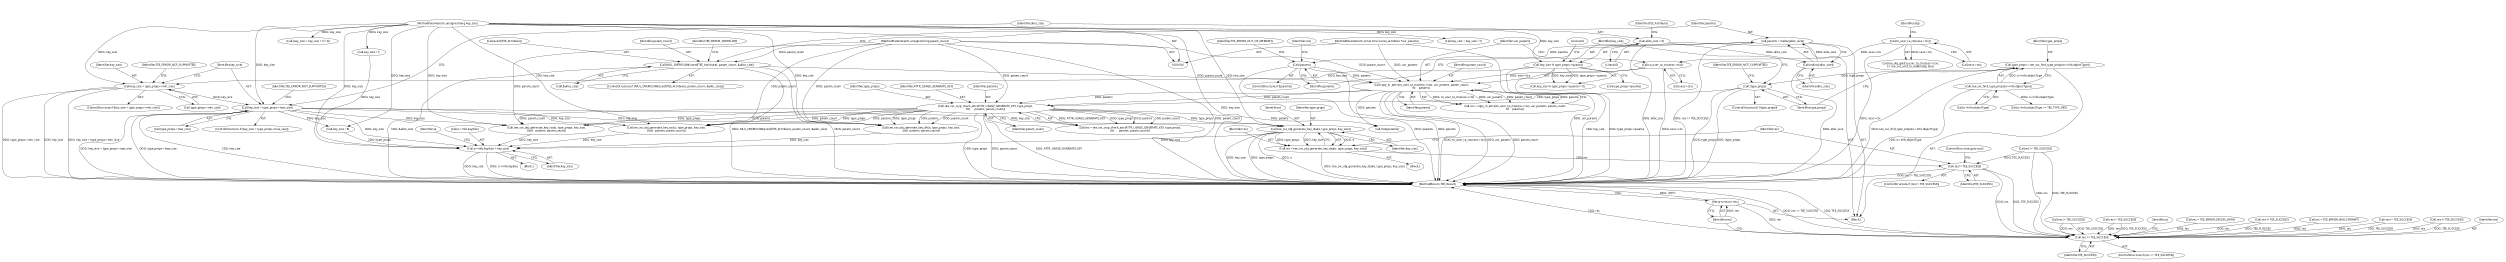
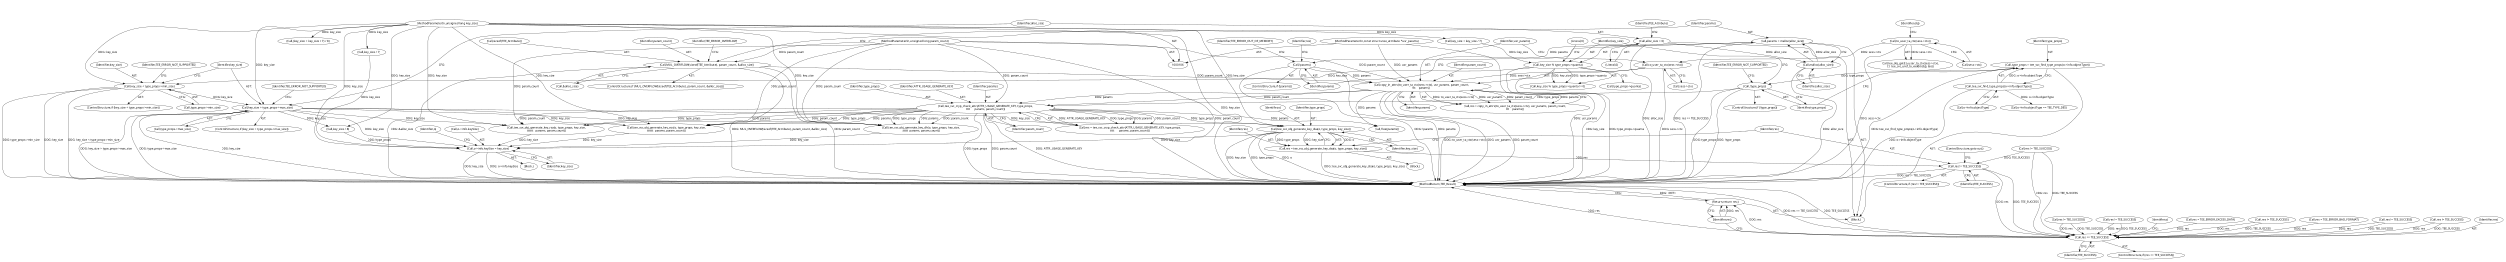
edge "(MethodParameterIn,unsigned long key_size)" -> "(Call,key_size % type_props->quanta)": now "(Call,key_size + key_size / 7)" -> "(Call,key_size % type_props->quanta)"
edge "(Return,return res;)" -> "(Call,res == TEE_SUCCESS)": reversed
